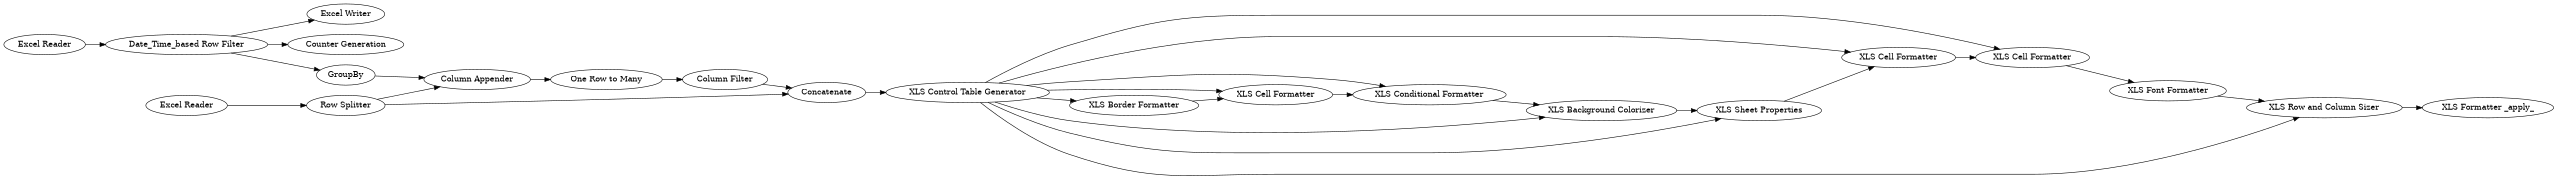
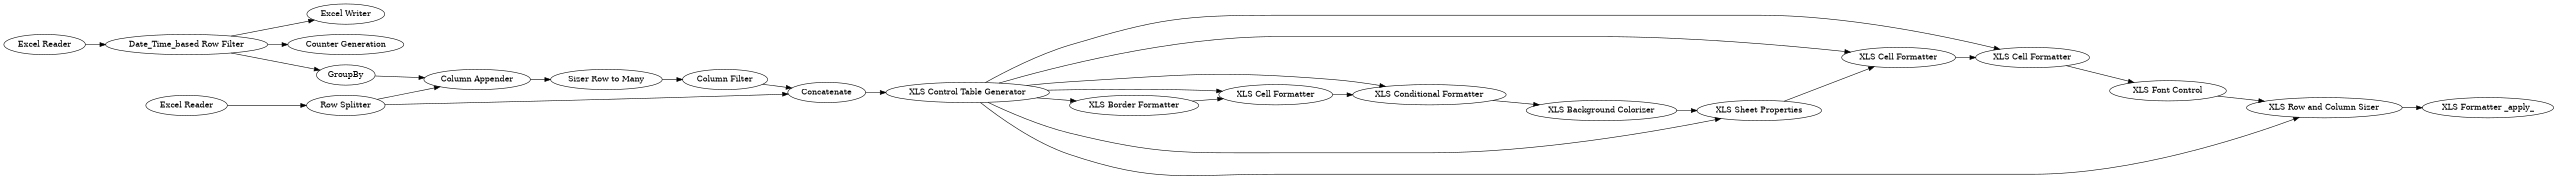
node "One Row to Many": label "One Row to Many" -> "Sizer Row to Many"
node "XLS Font Formatter": label "XLS Font Formatter" -> "XLS Font Control"
edge "XLS Control Table Generator" -> "XLS Background Colorizer": removed
